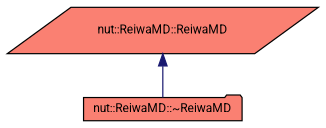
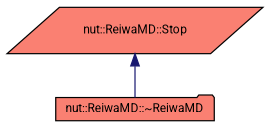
node "nut::ReiwaMD::ReiwaMD": label "nut::ReiwaMD::ReiwaMD" -> "nut::ReiwaMD::Stop"
